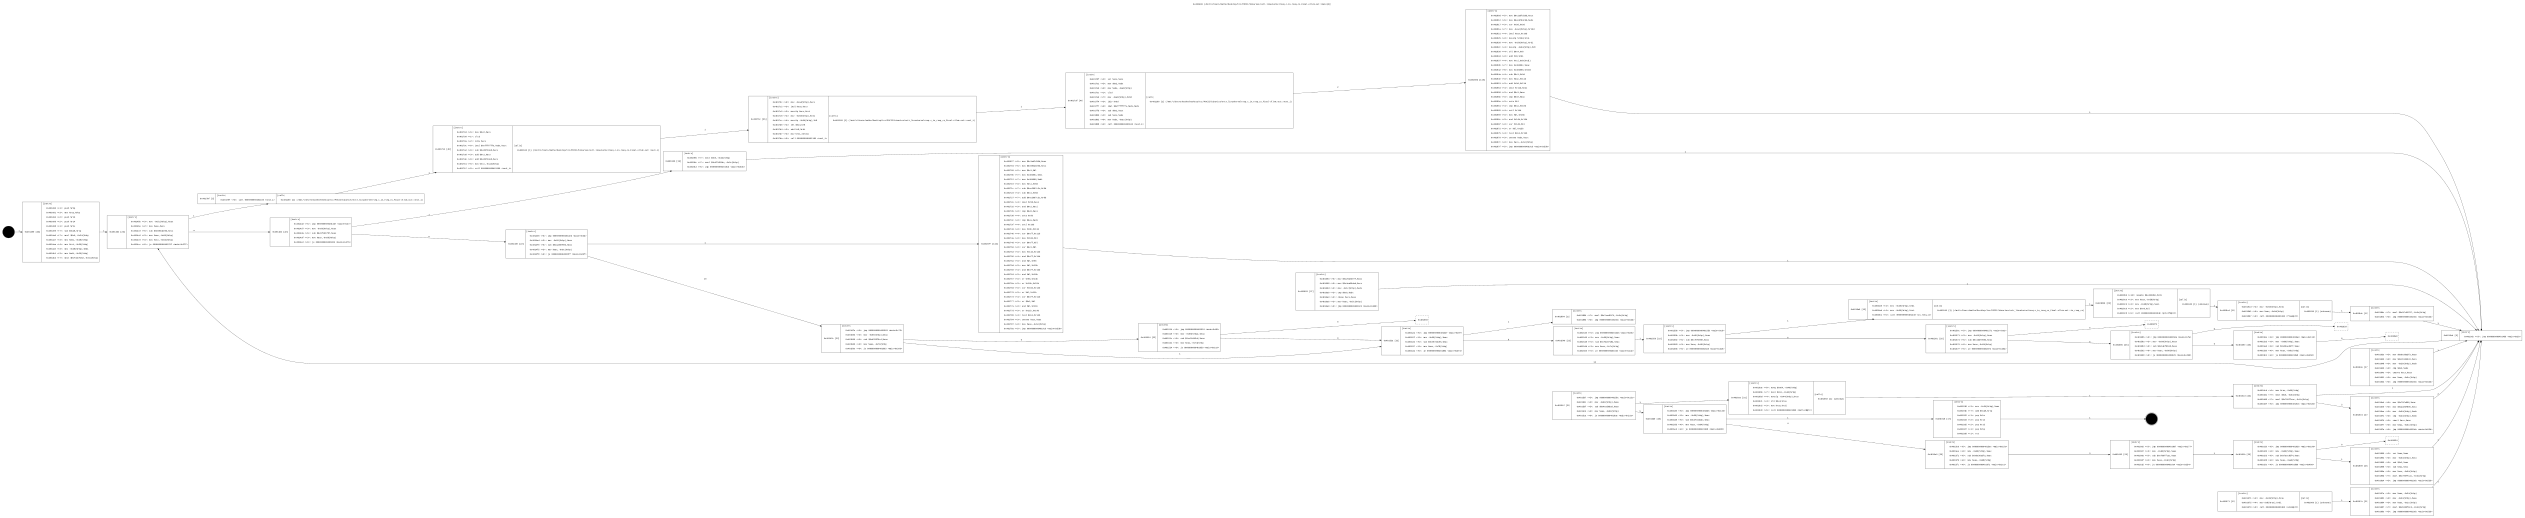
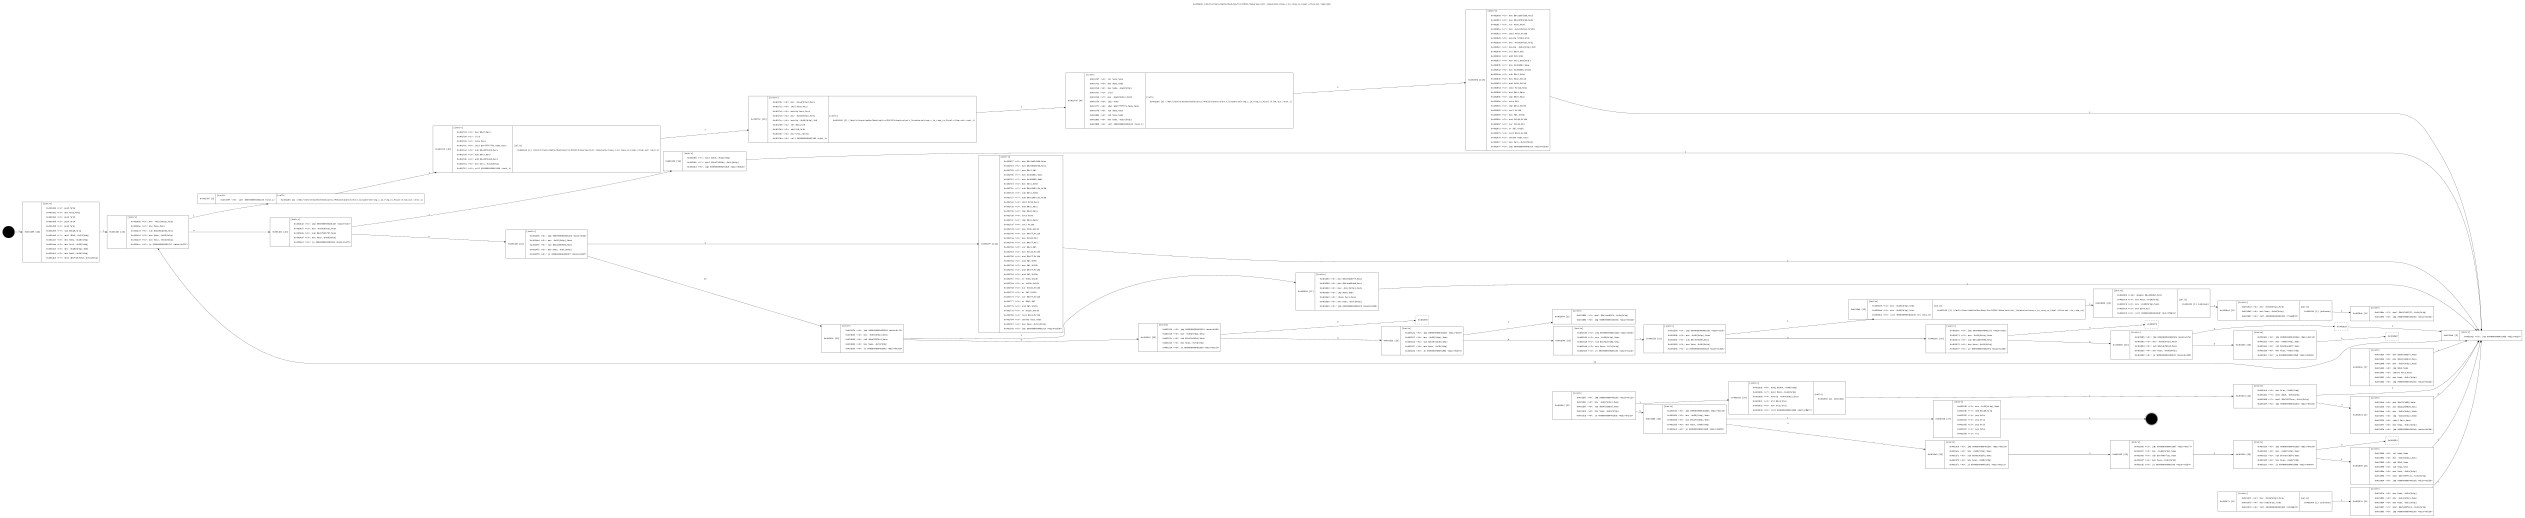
edge "0x4018dc [12]" -> "0x4019cb [5]": now "0x401929" -> "0x4019cb [5]"
edge "0x4014fe [22]" -> "0x40152a [22]": now "0x4014fe [22]" -> "0x401693 [27]"
